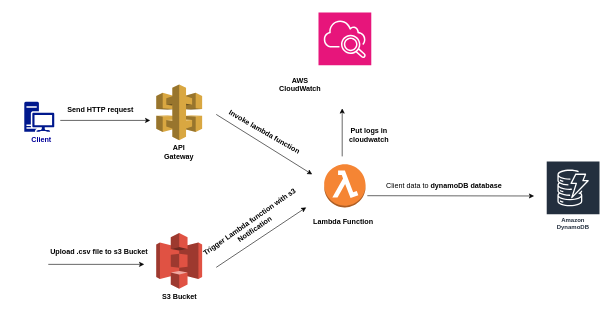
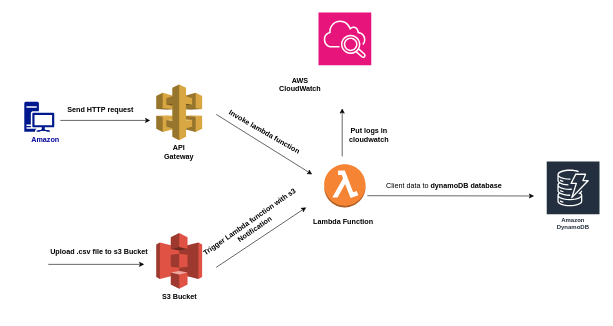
node "Client": label "Client" -> "Amazon"
